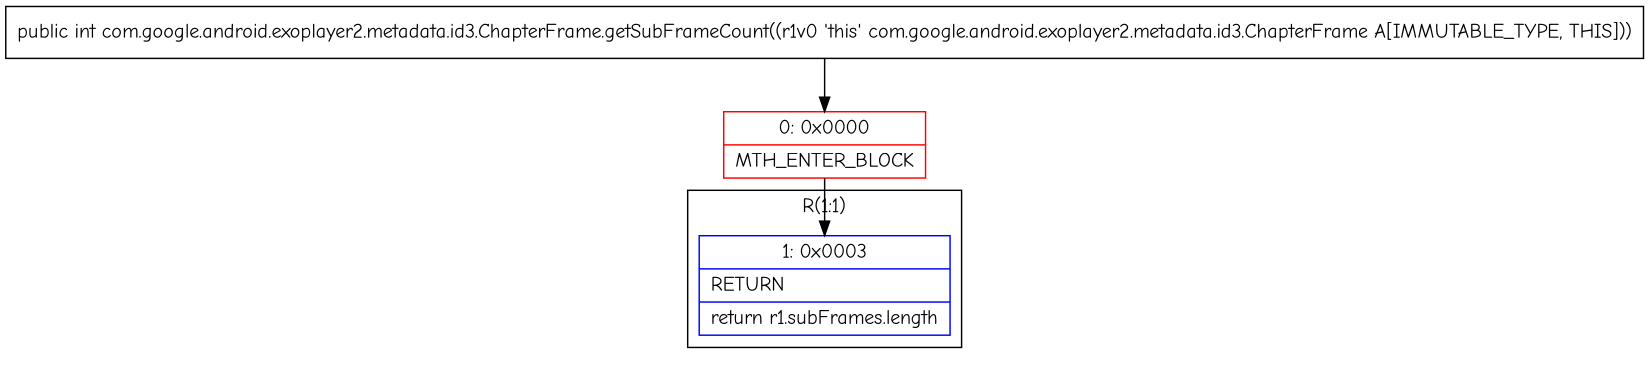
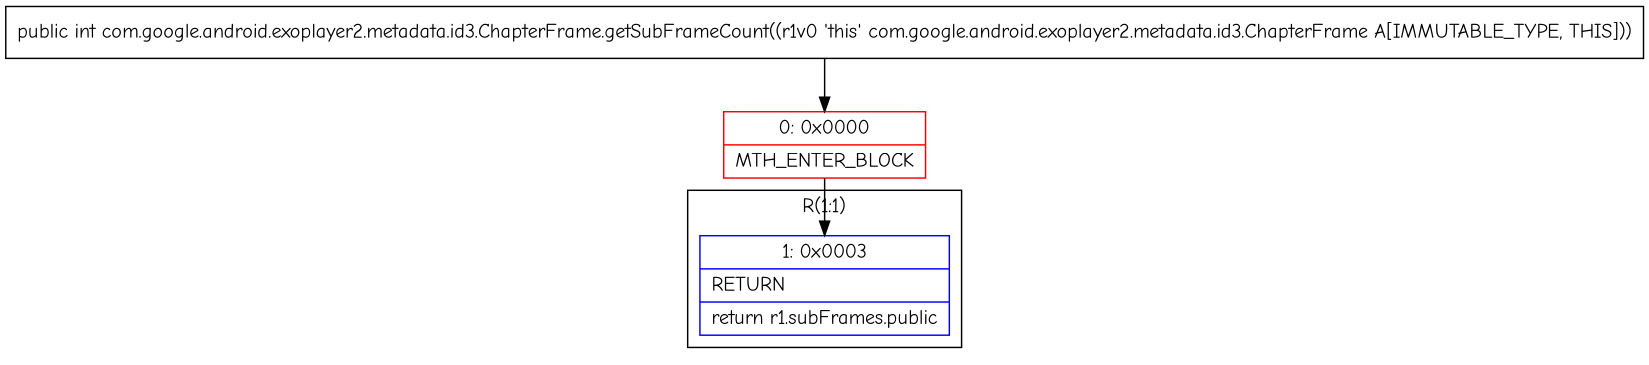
node "1: 0x0003": text "return r1.subFrames.length" -> "return r1.subFrames.public"
